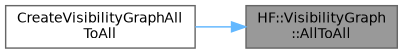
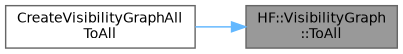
node "HF::VisibilityGraph ::AllToAll": label "HF::VisibilityGraph ::AllToAll" -> "HF::VisibilityGraph ::ToAll"
